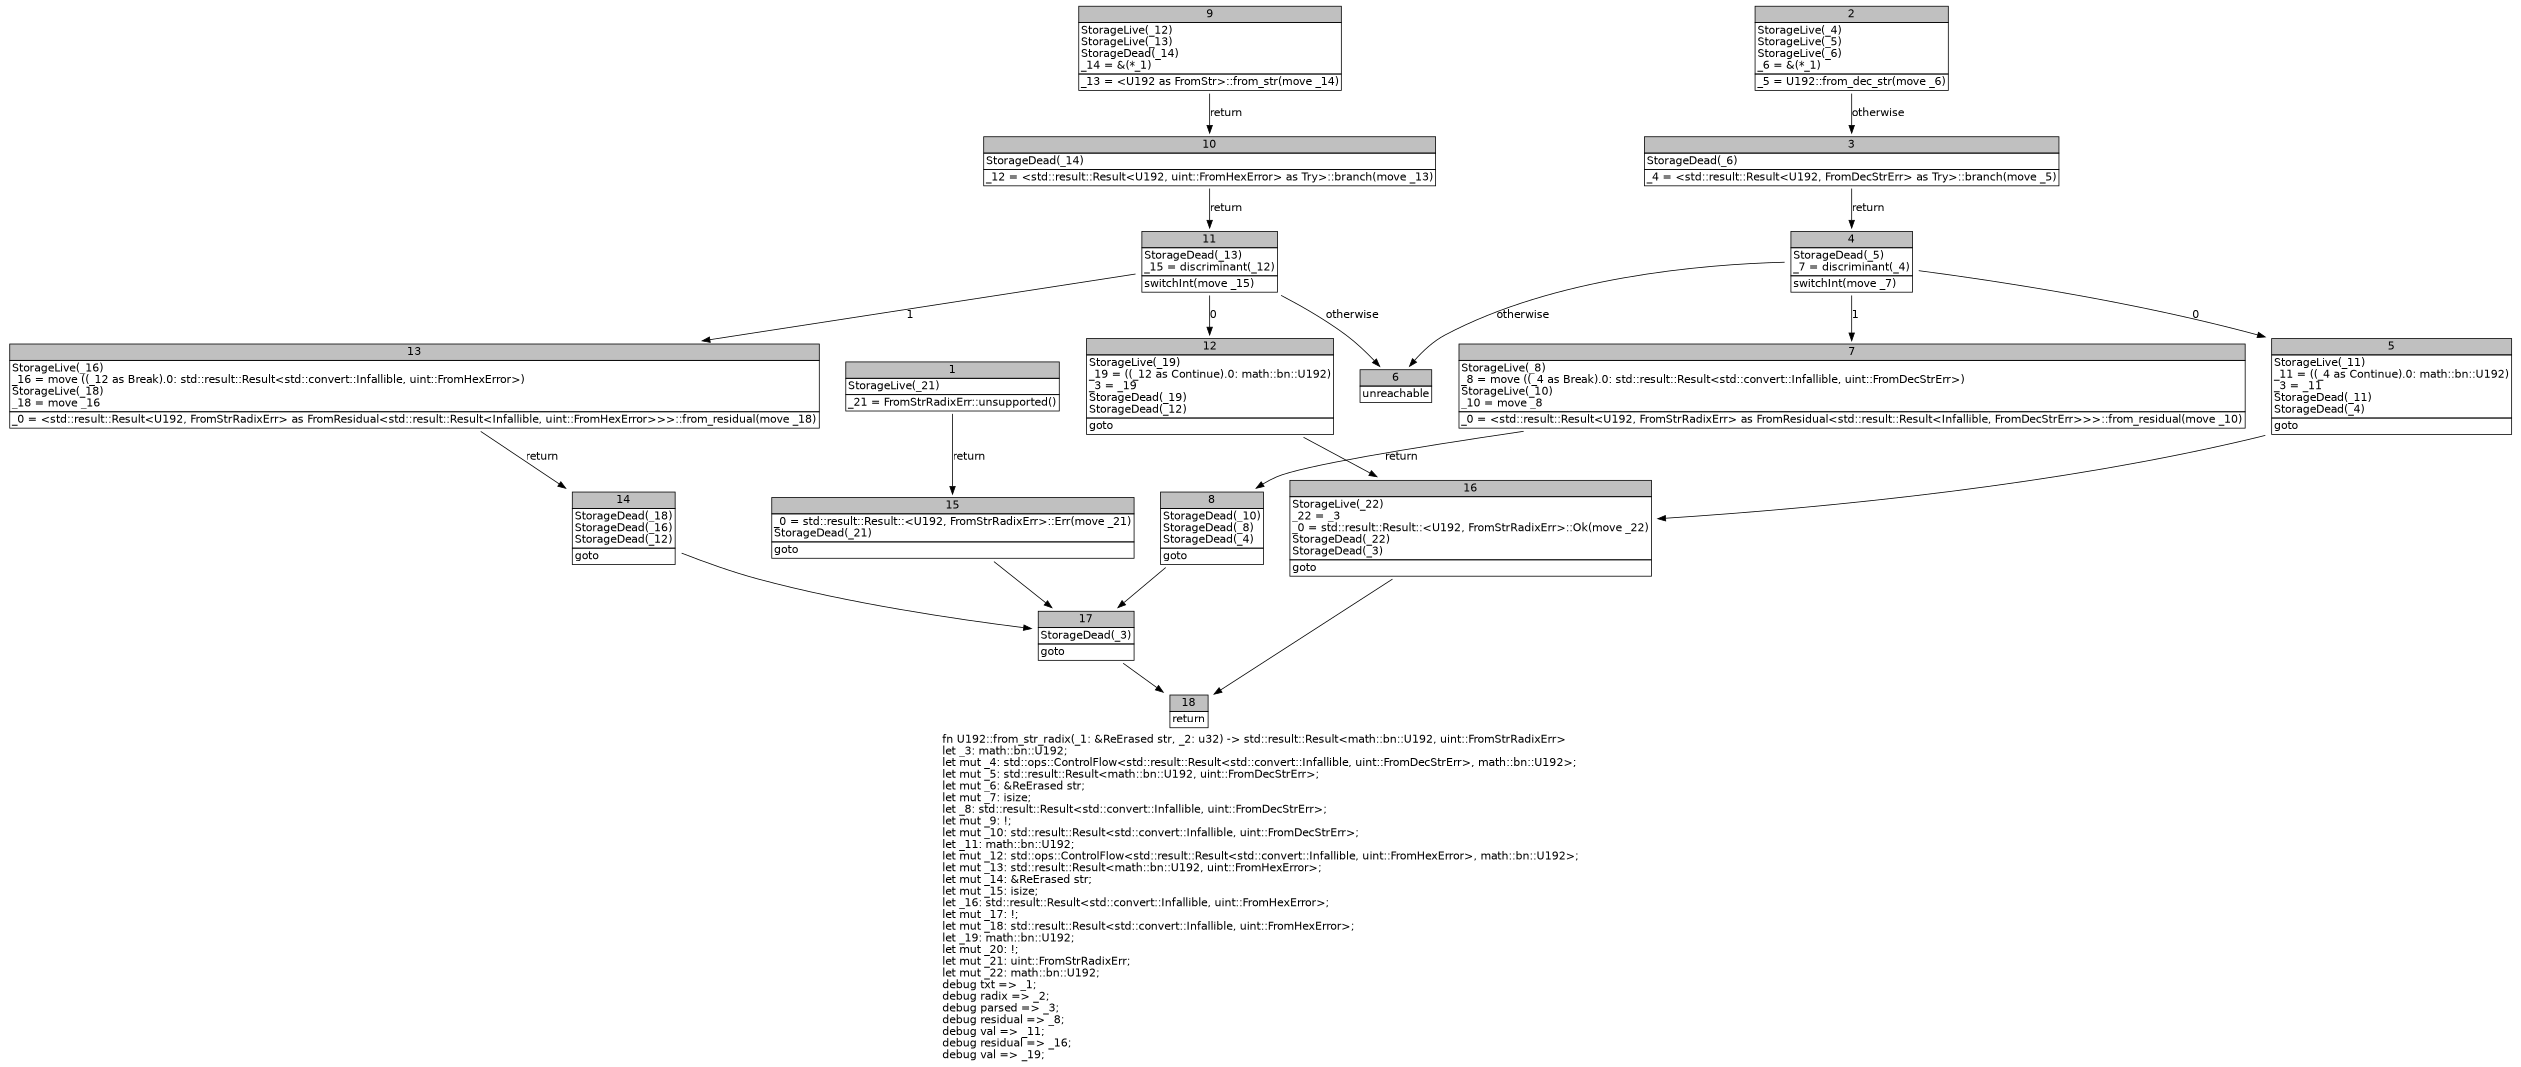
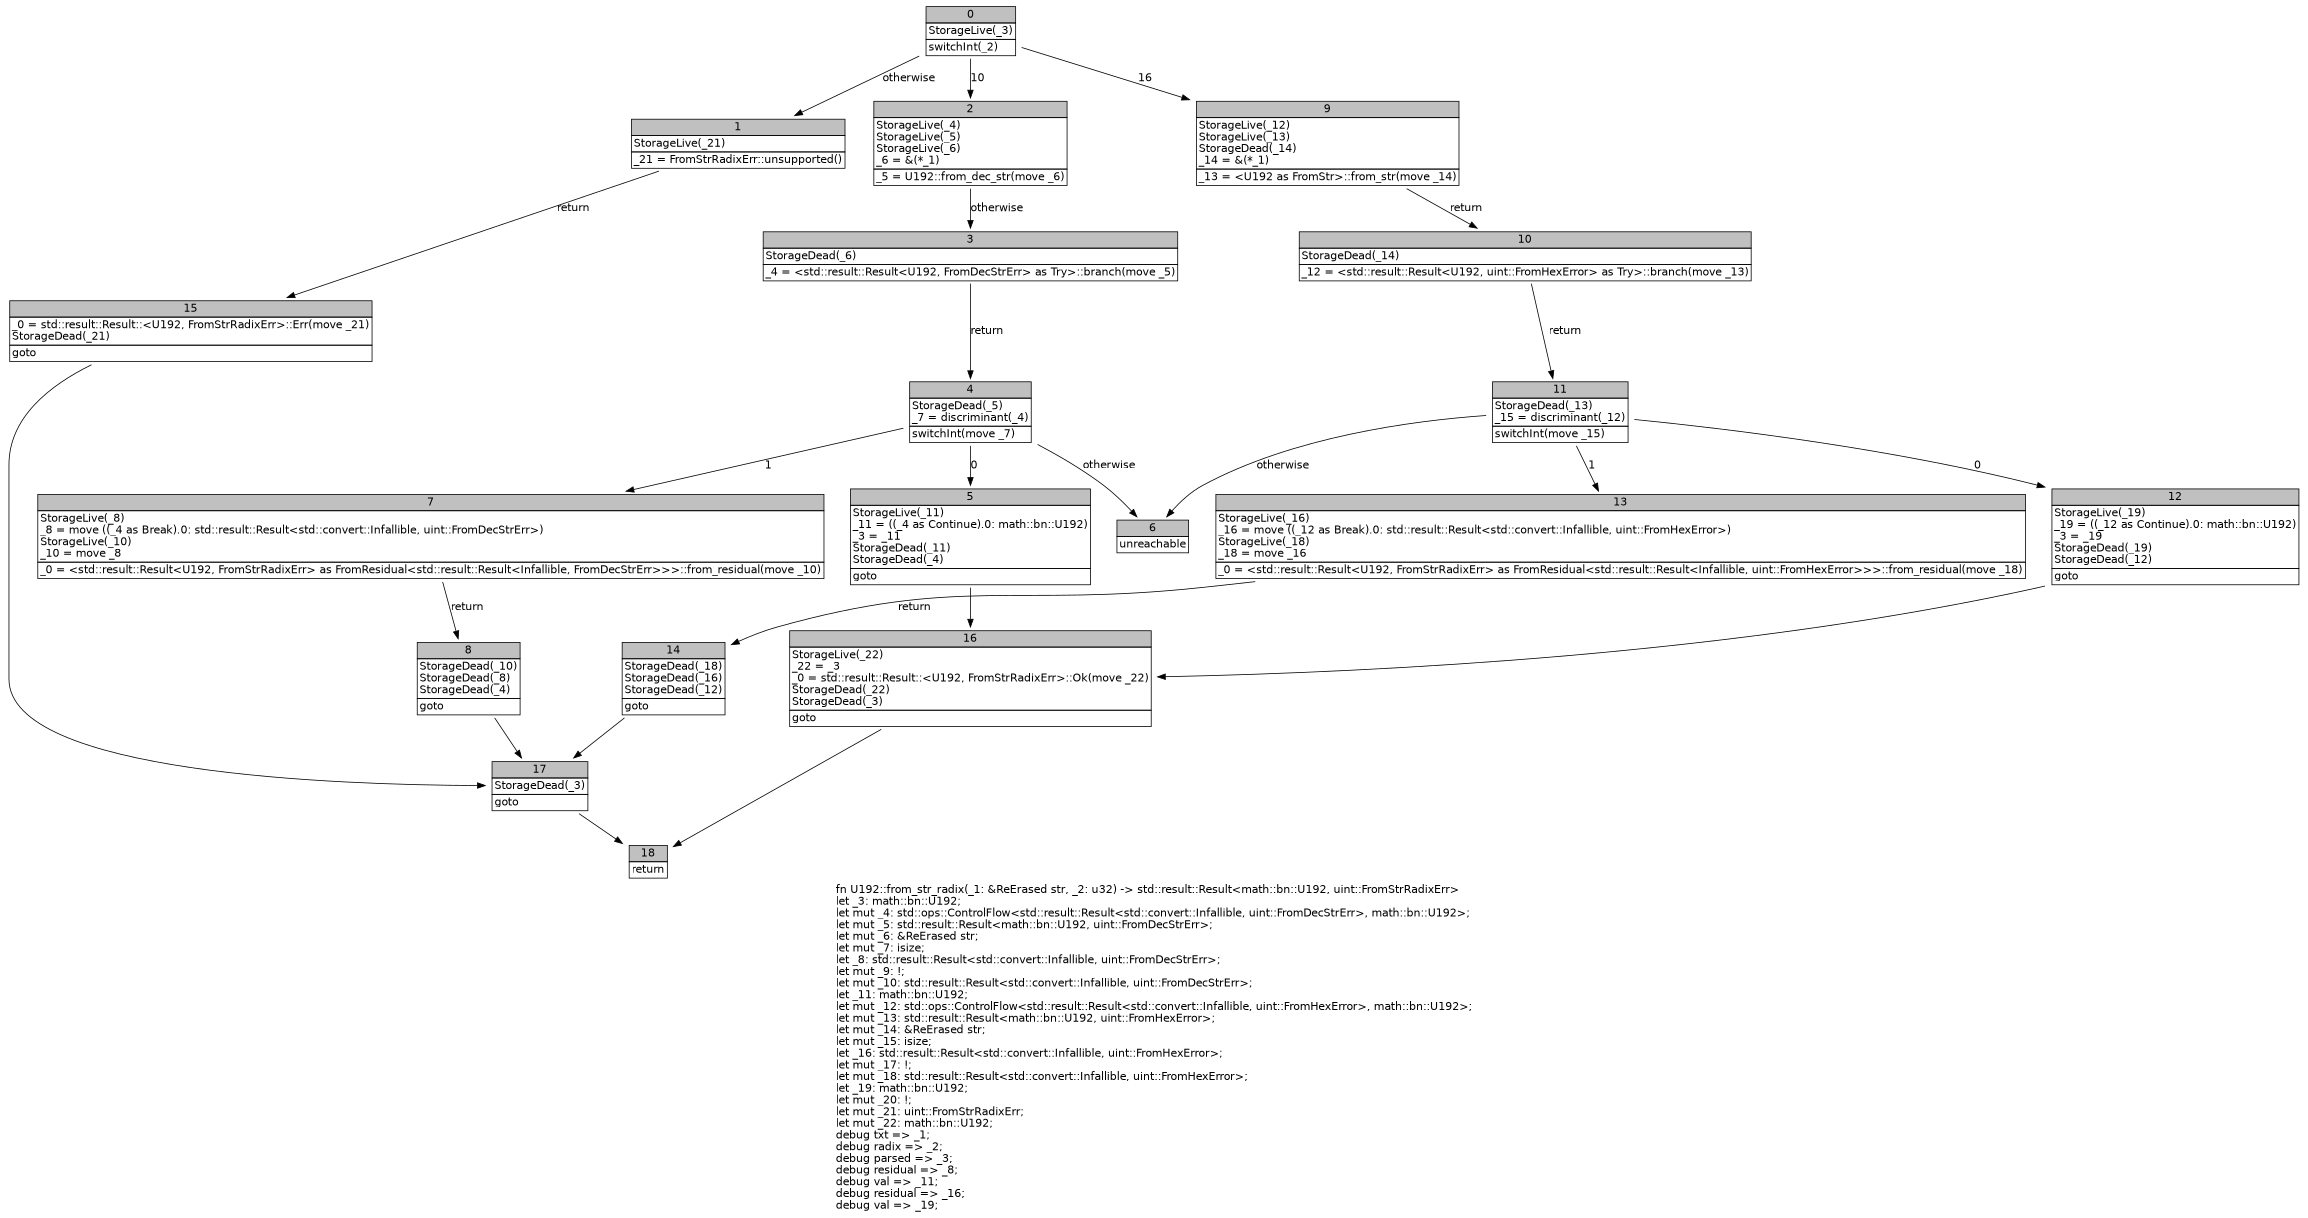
node "0": added
